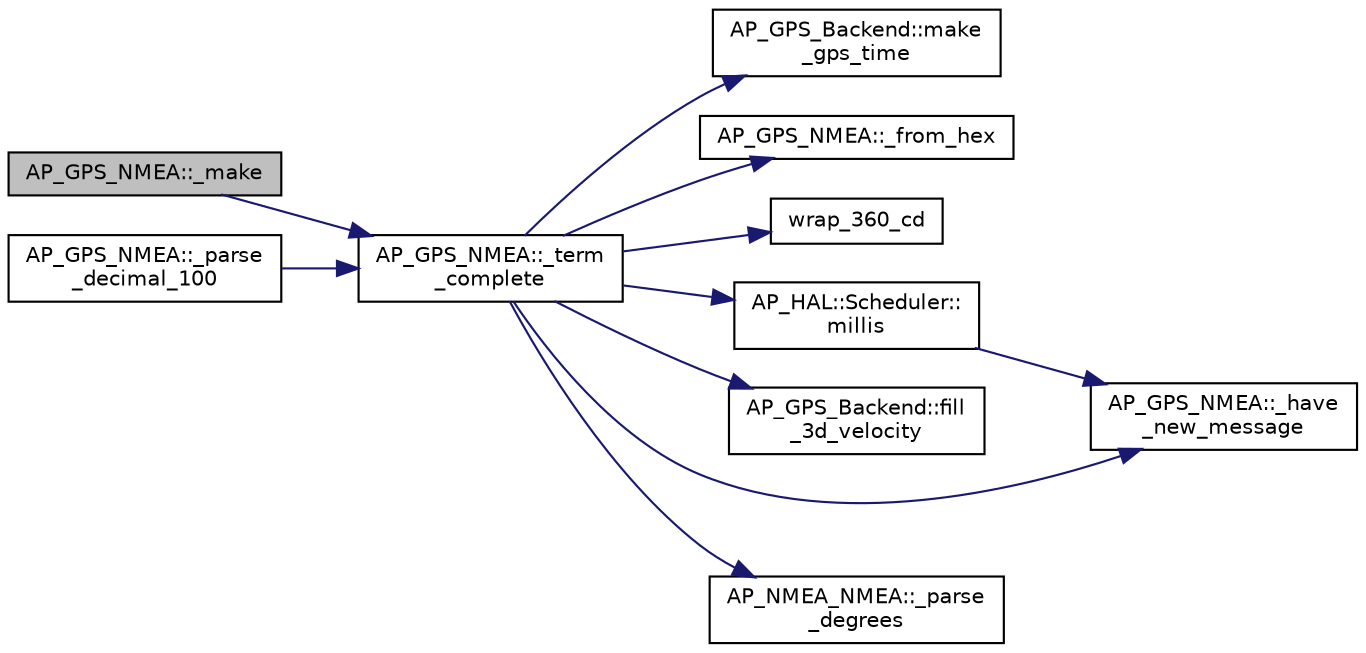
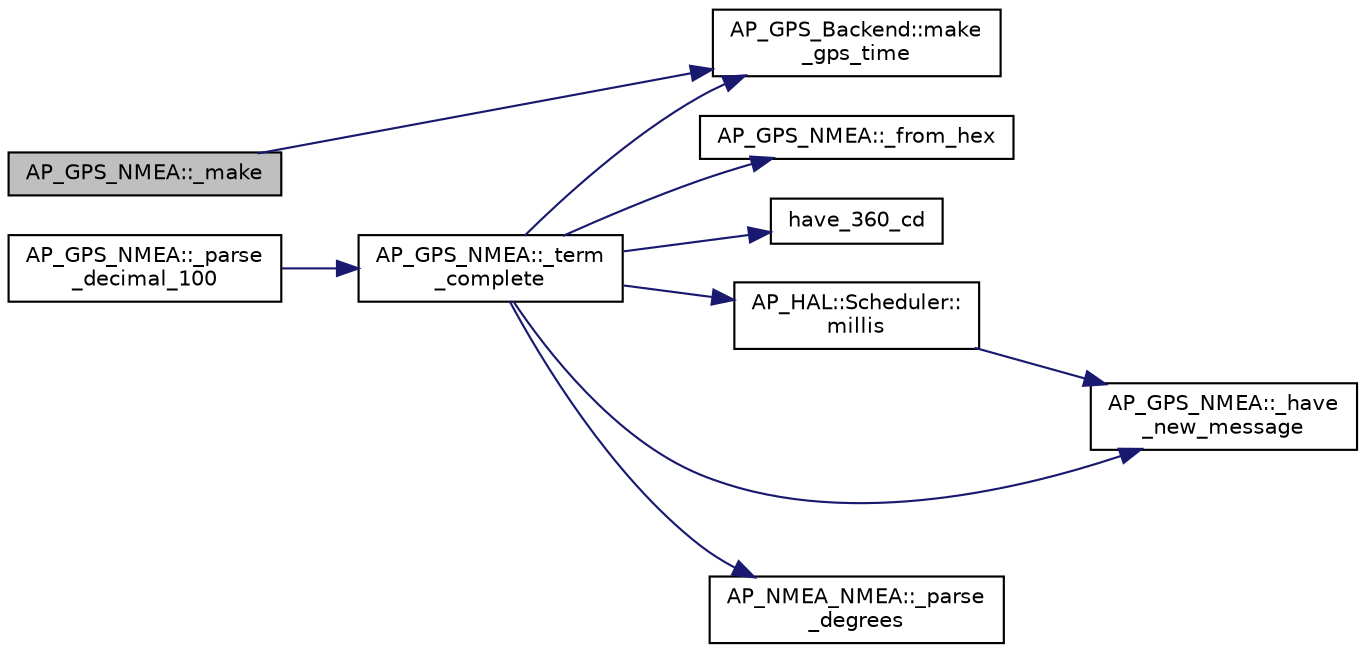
edge "AP_GPS_NMEA::_make" -> "AP_GPS_NMEA::_term _complete": now "AP_GPS_NMEA::_make" -> "AP_GPS_Backend::make _gps_time"
node "wrap_360_cd": label "wrap_360_cd" -> "have_360_cd"
node "AP_GPS_Backend::fill _3d_velocity": removed
